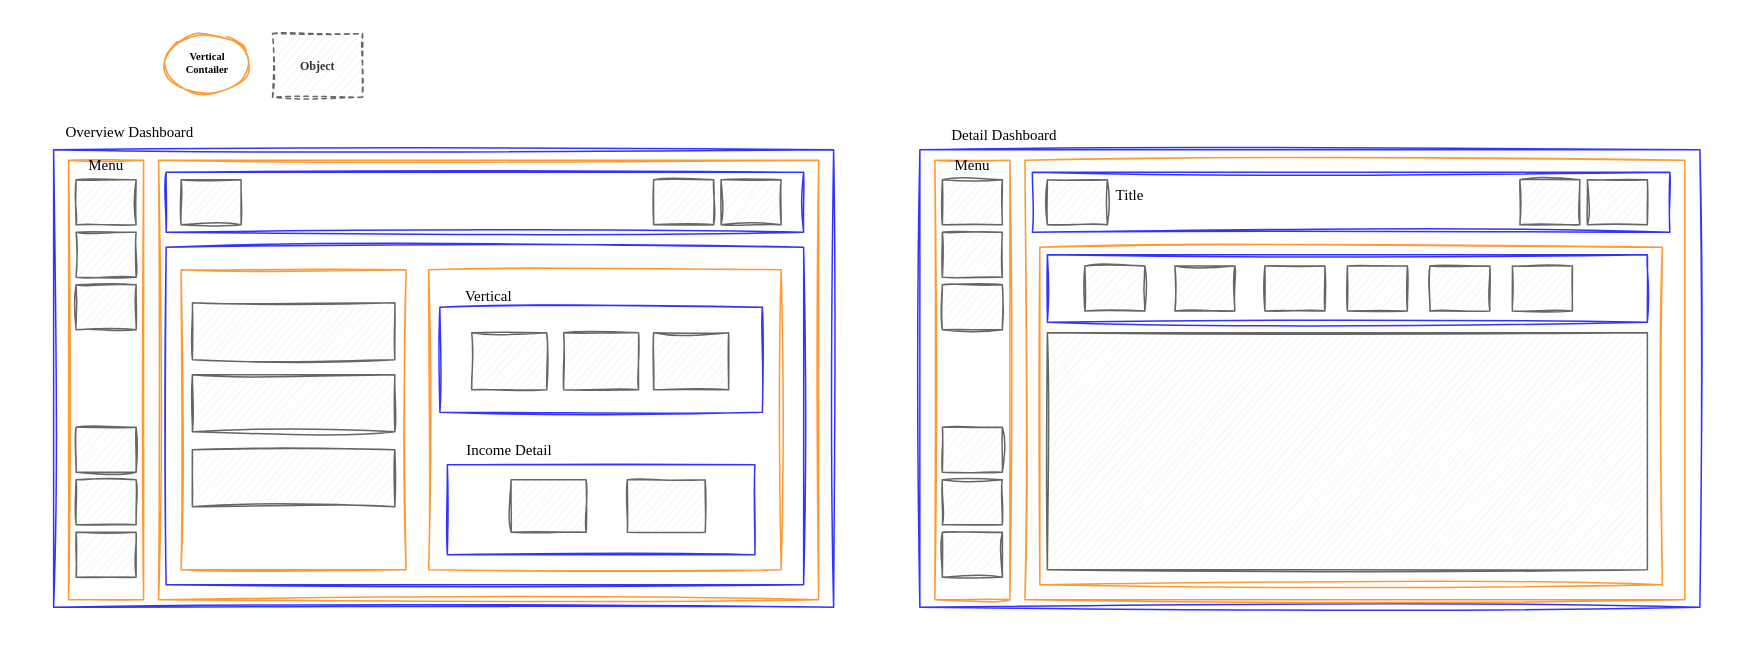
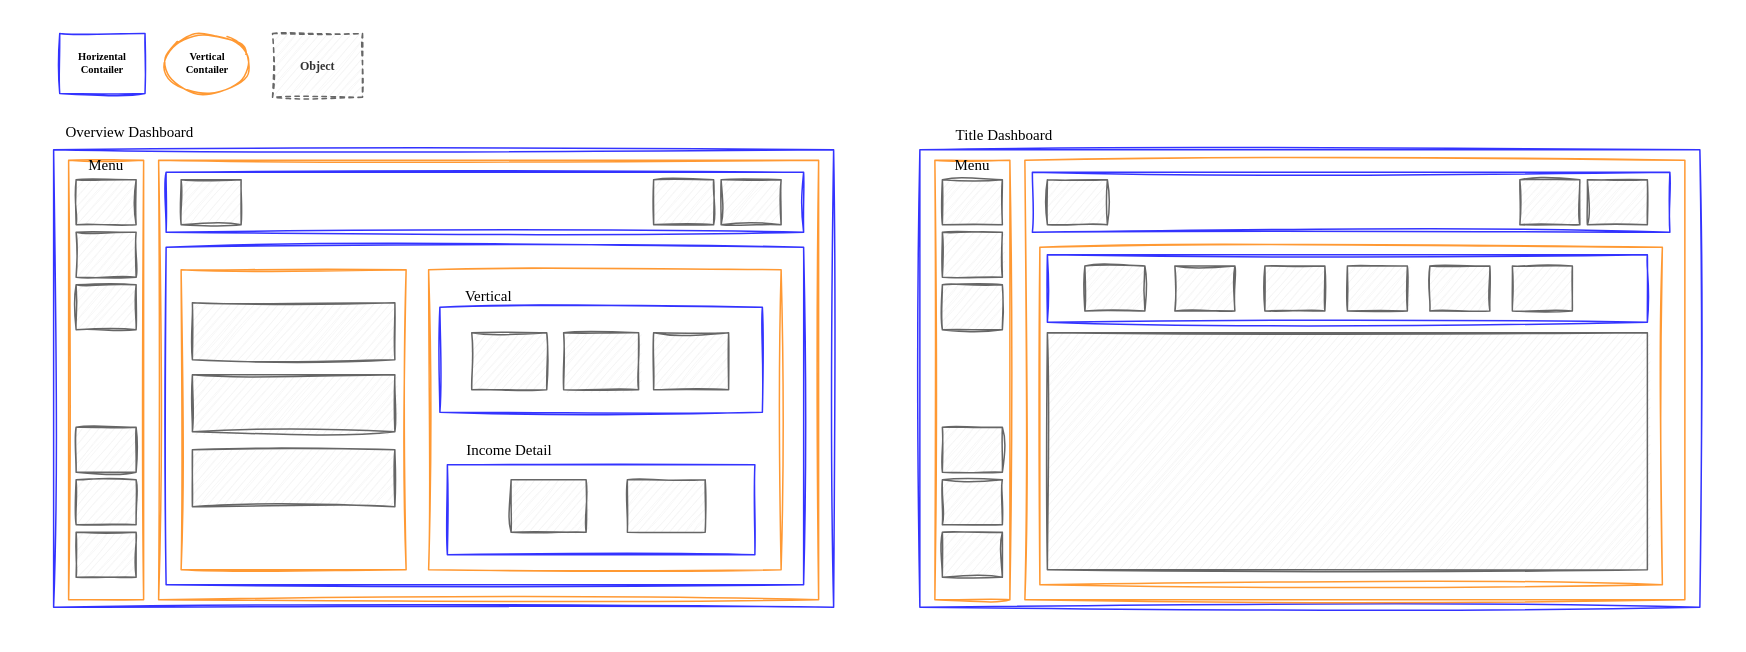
node "Horizental Contailer": added
node "Detail Dashboard": label "Detail Dashboard" -> "Title Dashboard"
node "Title": removed
